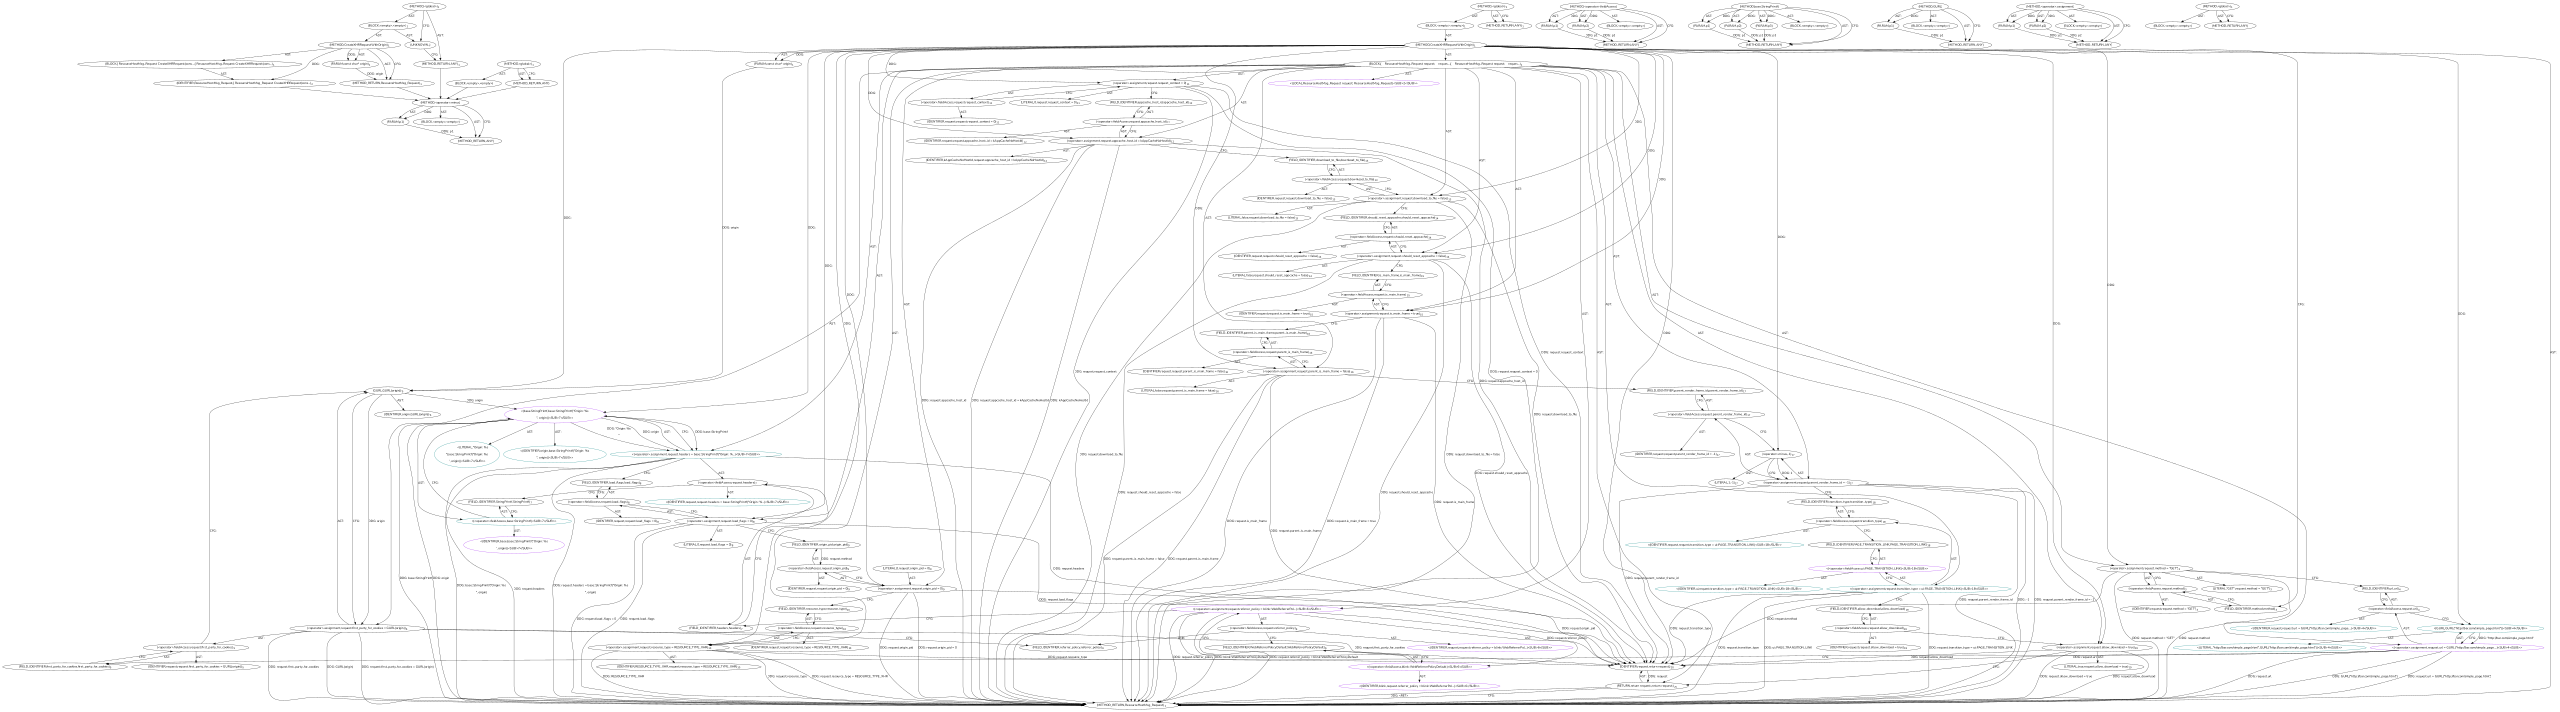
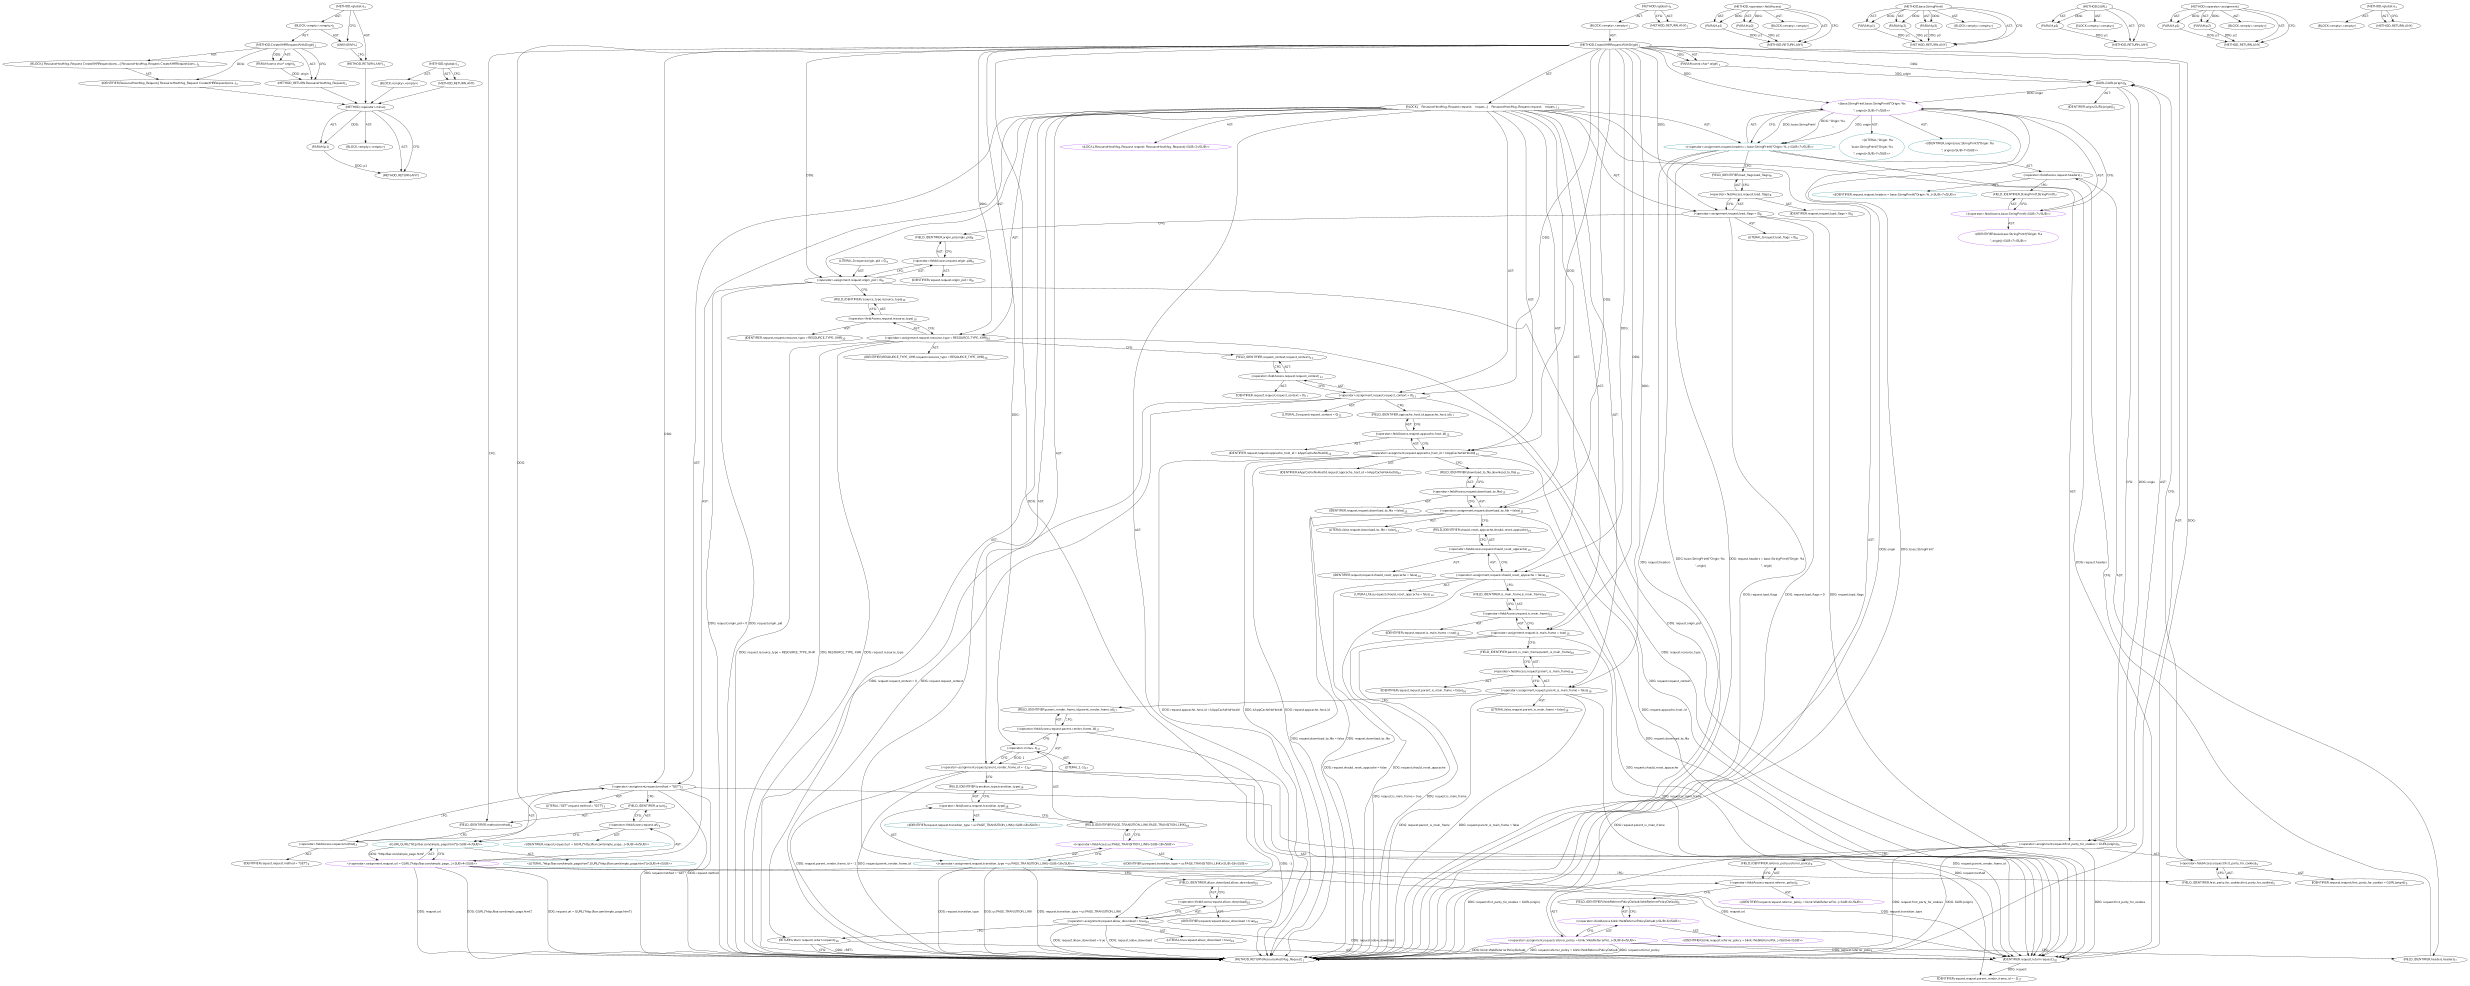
node "(FIELD_IDENTIFIER,request_context,request_context)": added
edge "(<operator>.assignment,request.parent_render_frame_id = -1)" -> "(<operator>.minus,-1)": now "(FIELD_IDENTIFIER,PAGE_TRANSITION_LINK,PAGE_TRANSITION_LINK)" -> "(<operator>.minus,-1)"
node "<(<operator>.fieldAccess,base::StringPrintf)<SUB>7</SUB>>": color teal -> purple
edge "(FIELD_IDENTIFIER,origin_pid,origin_pid)" -> "(<operator>.fieldAccess,request.origin_pid)": label "DDG: request.method" -> "CFG: "
edge "(<operator>.fieldAccess,request.method)" -> "(FIELD_IDENTIFIER,method,method)": now "(FIELD_IDENTIFIER,url,url)" -> "(FIELD_IDENTIFIER,method,method)"
edge "(<operator>.fieldAccess,request.referrer_policy)" -> "(FIELD_IDENTIFIER,referrer_policy,referrer_policy)": label "LINK: " -> "AST: "
edge "(IDENTIFIER,request,return request;)" -> "(RETURN,return request;,return request;)": now "(IDENTIFIER,request,return request;)" -> "(IDENTIFIER,request,request.parent_render_frame_id = -1)"
edge "(FIELD_IDENTIFIER,referrer_policy,referrer_policy)" -> "(<operator>.fieldAccess,request.referrer_policy)": added, label "CFG:"
edge "(<operator>.assignment,request.allow_download = true)" -> "(<operator>.fieldAccess,request.allow_download)": added, label "AST:"
